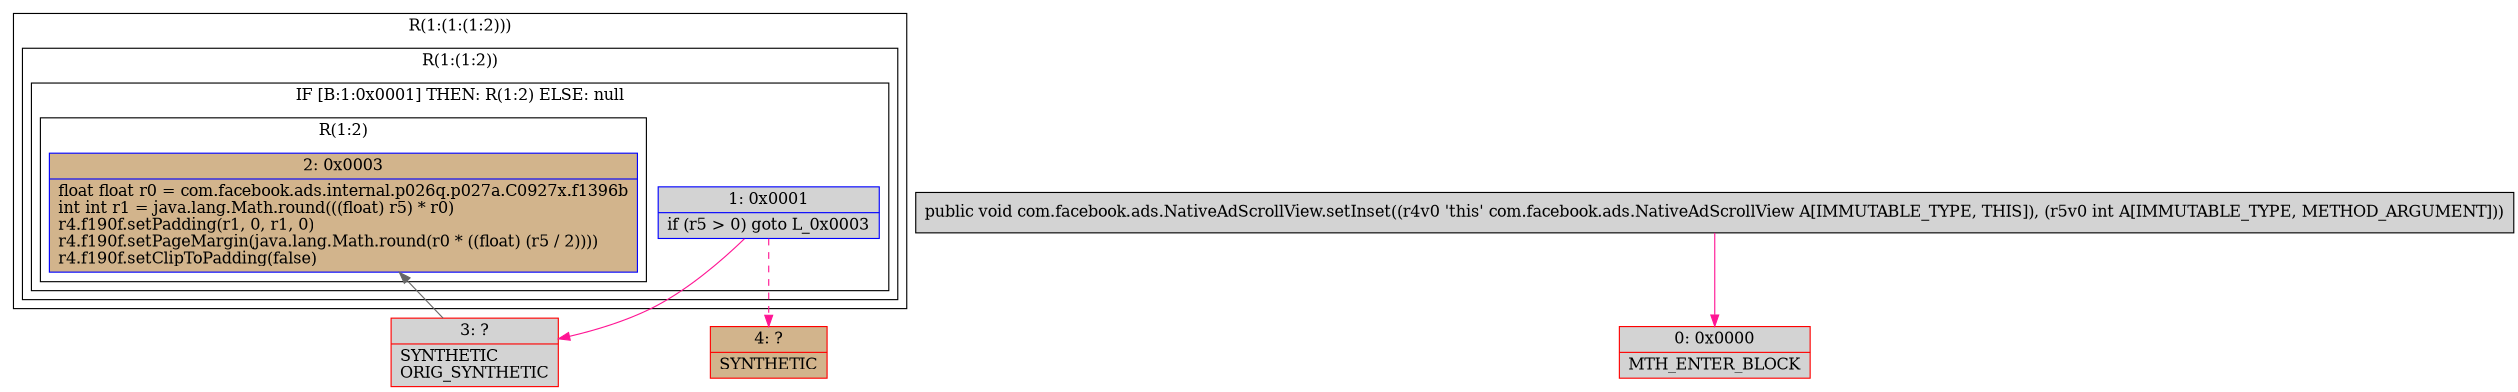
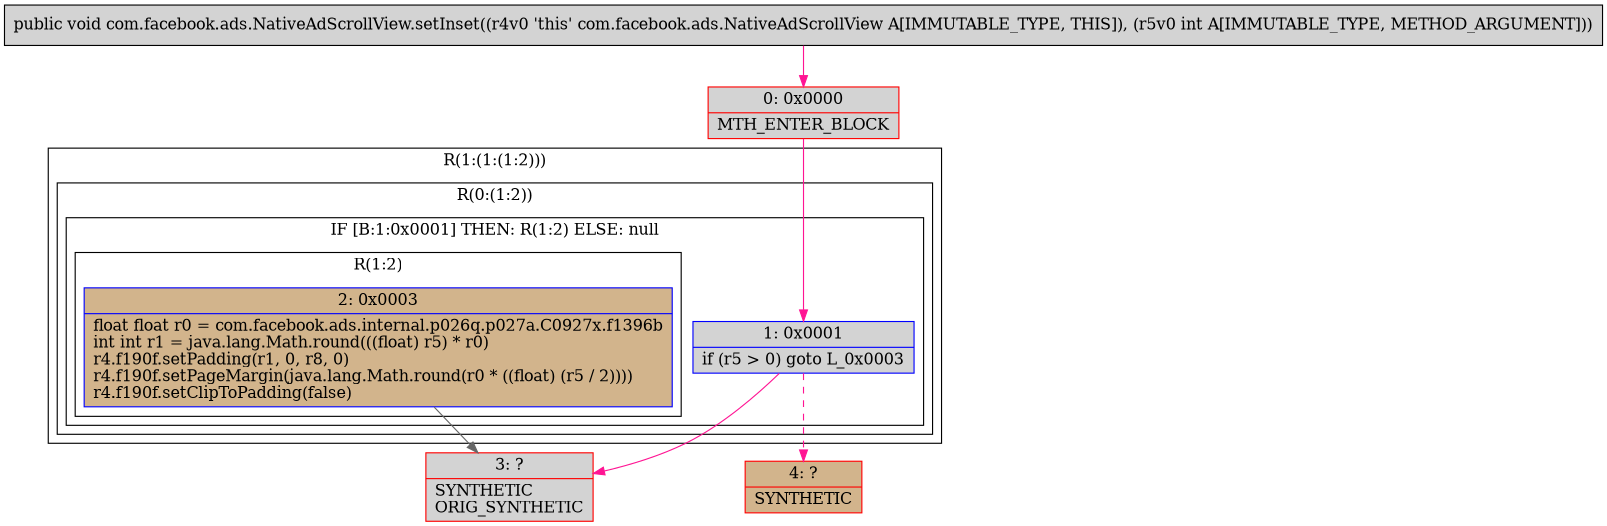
cluster "R(1:(1:2))": label "R(1:(1:2))" -> "R(0:(1:2))"
node "2: 0x0003": text "r4.f190f.setPadding(r1, 0, r1, 0)" -> "r4.f190f.setPadding(r1, 0, r8, 0)"
edge "0: 0x0000" -> "1: 0x0001": added
edge "3: ?" -> "2: 0x0003": reversed
